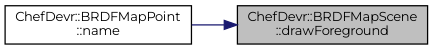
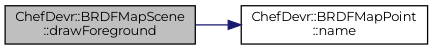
edge "ChefDevr::BRDFMapPoint ::name" -> "ChefDevr::BRDFMapScene ::drawForeground": reversed
